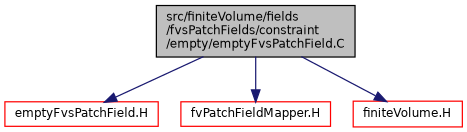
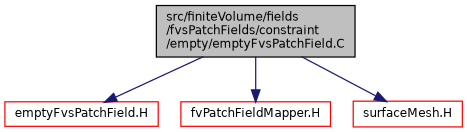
node "finiteVolume.H": label "finiteVolume.H" -> "surfaceMesh.H"
